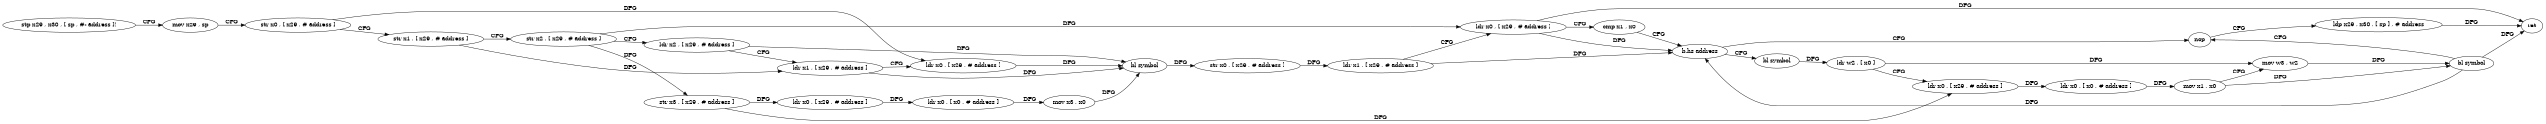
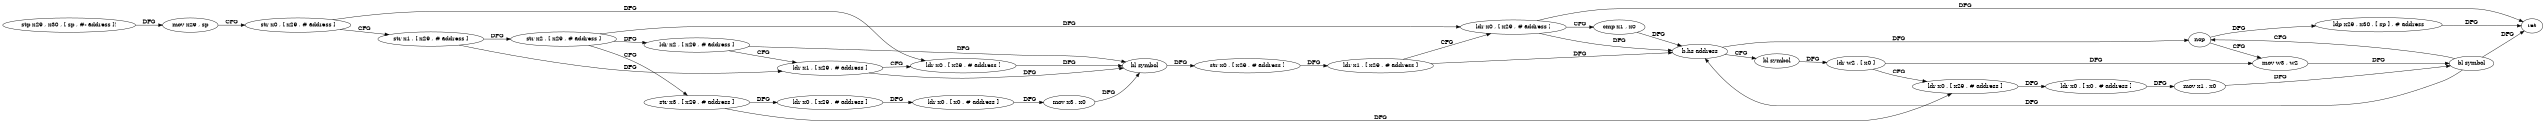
edge "stp x29 , x30 , [ sp , #- address ]!" -> "mov x29 , sp": label "CFG" -> "DFG"
edge "nop" -> "ldp x29 , x30 , [ sp ] , # address": label "CFG" -> "DFG"
edge "cmp x1 , x0" -> "b.hs address": label "CFG" -> "DFG"
edge "str x1 , [ x29 , # address ]" -> "str x2 , [ x29 , # address ]": label "CFG" -> "DFG"
edge "str x2 , [ x29 , # address ]" -> "ldr x2 , [ x29 , # address ]": label "CFG" -> "DFG"
edge "b.hs address" -> "nop": label "CFG" -> "DFG"
edge "str x2 , [ x29 , # address ]" -> "str x3 , [ x29 , # address ]": label "DFG" -> "CFG"
edge "mov x1 , x0" -> "mov w3 , w2": now "nop" -> "mov w3 , w2"
